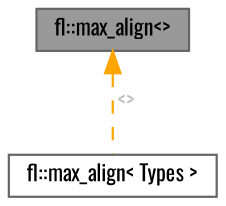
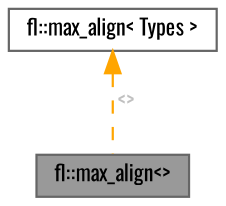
edge "fl::max_align< Types >" -> "fl::max_align<>": reversed
